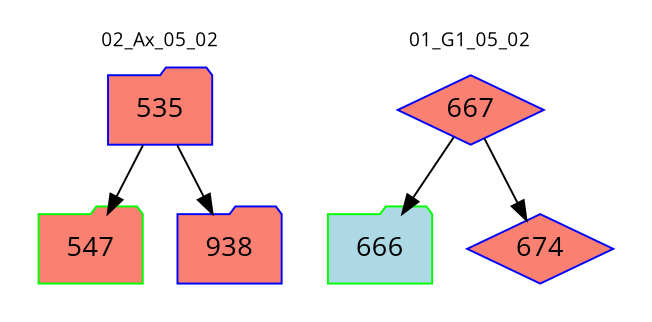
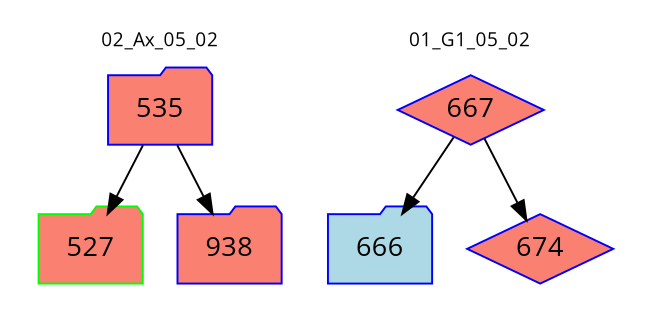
node "547": label "547" -> "527"
node "666": color green -> blue
